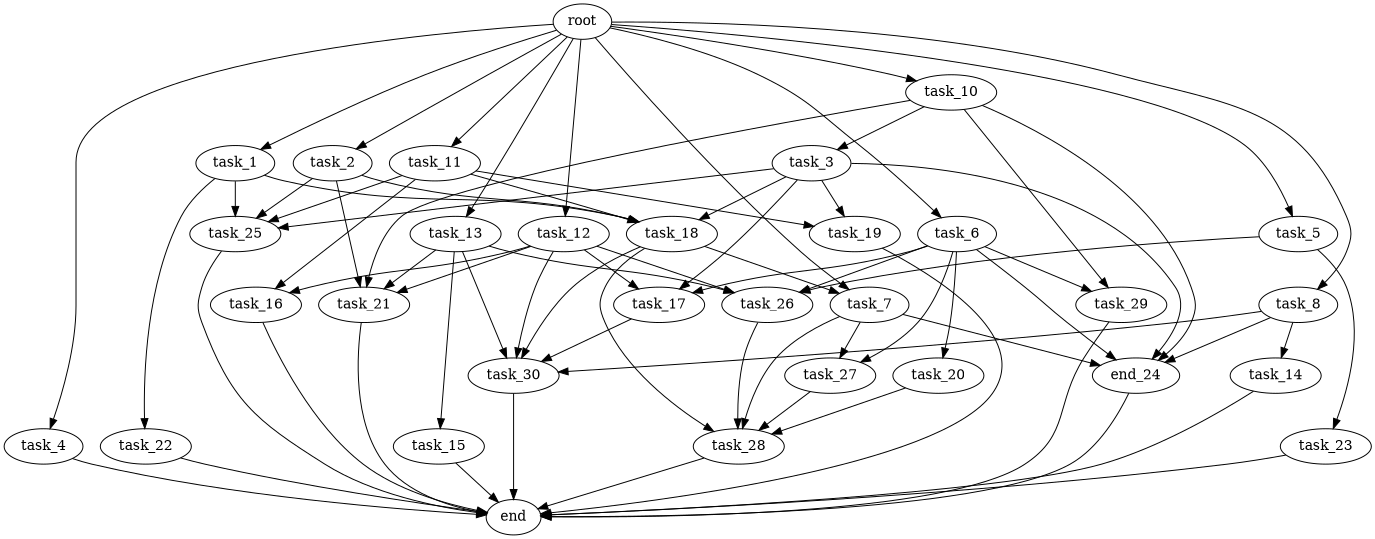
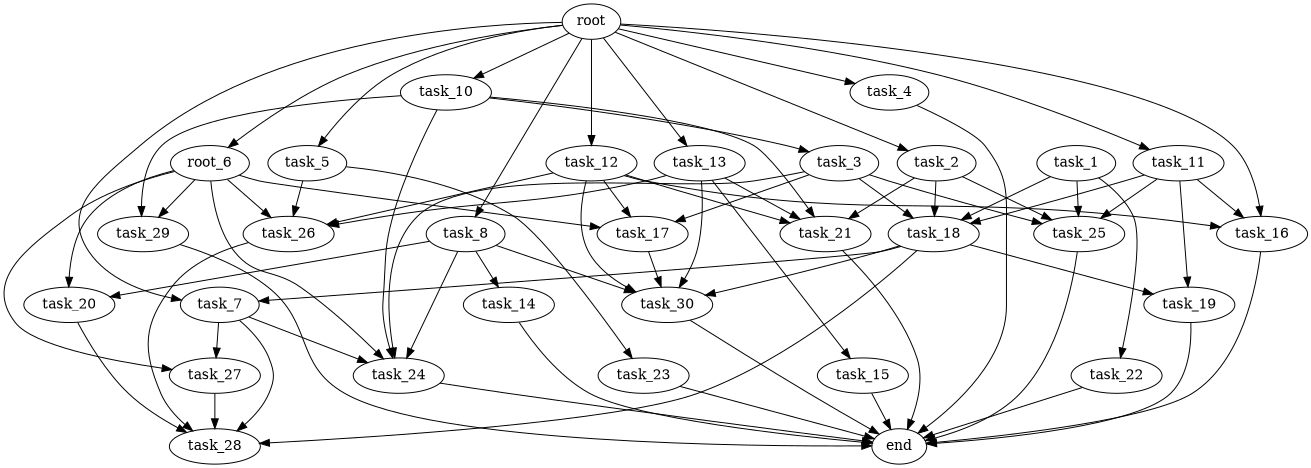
edge "root" -> "task_1": now "root" -> "task_16"
edge "task_3" -> "task_19": now "task_18" -> "task_19"
node "task_6": label "task_6" -> "root_6"
edge "task_8" -> "task_20": added
node "end_24": label "end_24" -> "task_24"
edge "task_28" -> "end": removed
